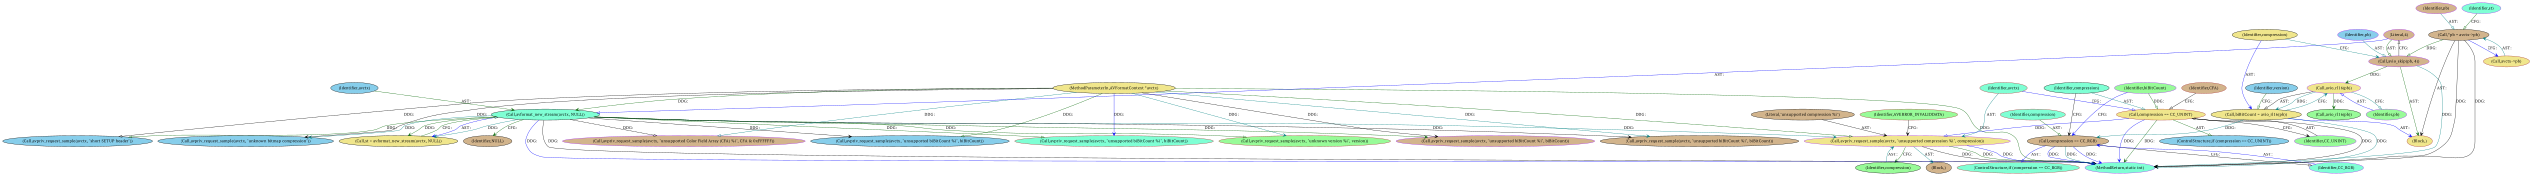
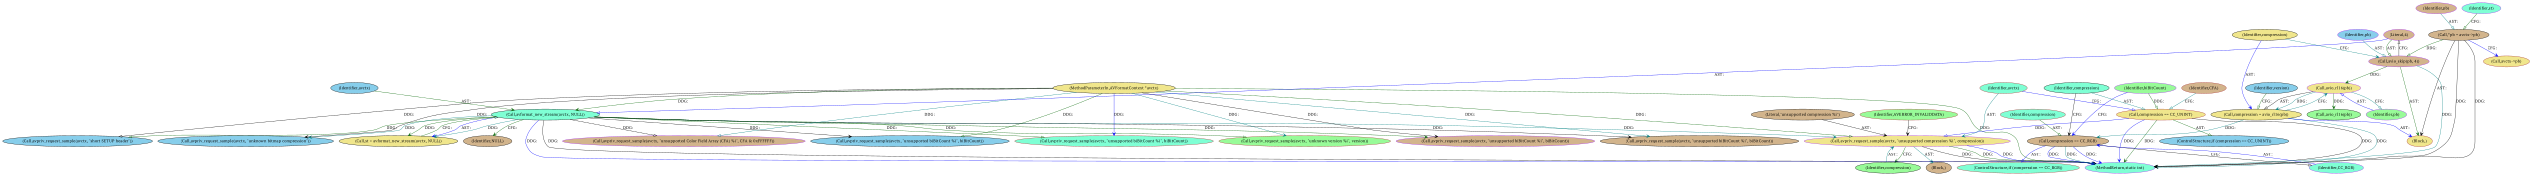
edge "(Call,avctx->pb)" -> "(Call,*pb = avctx->pb)": removed, label "AST:"
edge "(Identifier,CFA)" -> "(Call,compression == CC_UNINT)": color black -> teal
node "(Call,biBitCount = avio_rl16(pb))": label "(Call,biBitCount = avio_rl16(pb))" -> "(Call,compression = avio_rl16(pb))"
node "(Identifier,CC_UNINT)": removed
